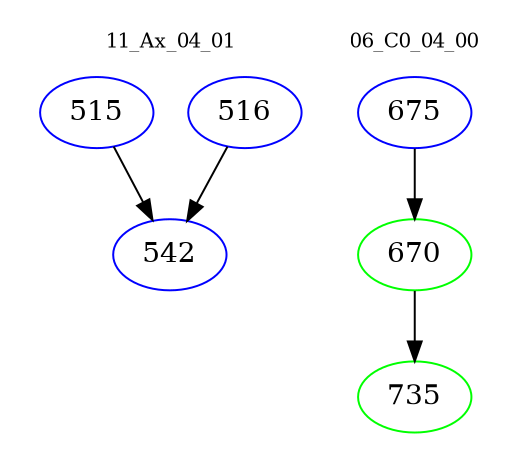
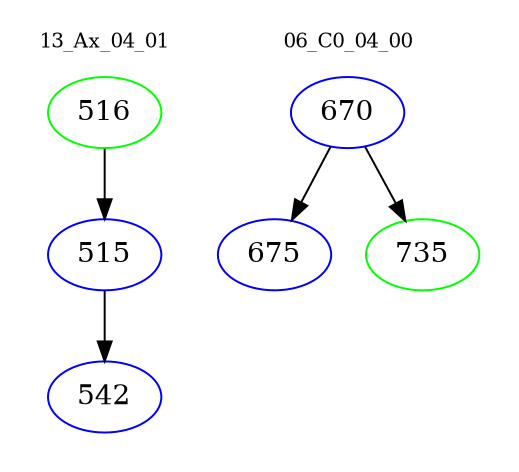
cluster "11_Ax_04_01": label "11_Ax_04_01" -> "13_Ax_04_01"
node "516": color blue -> green
edge "675" -> "670": reversed
edge "516" -> "542": now "516" -> "515"
node "670": color green -> blue
